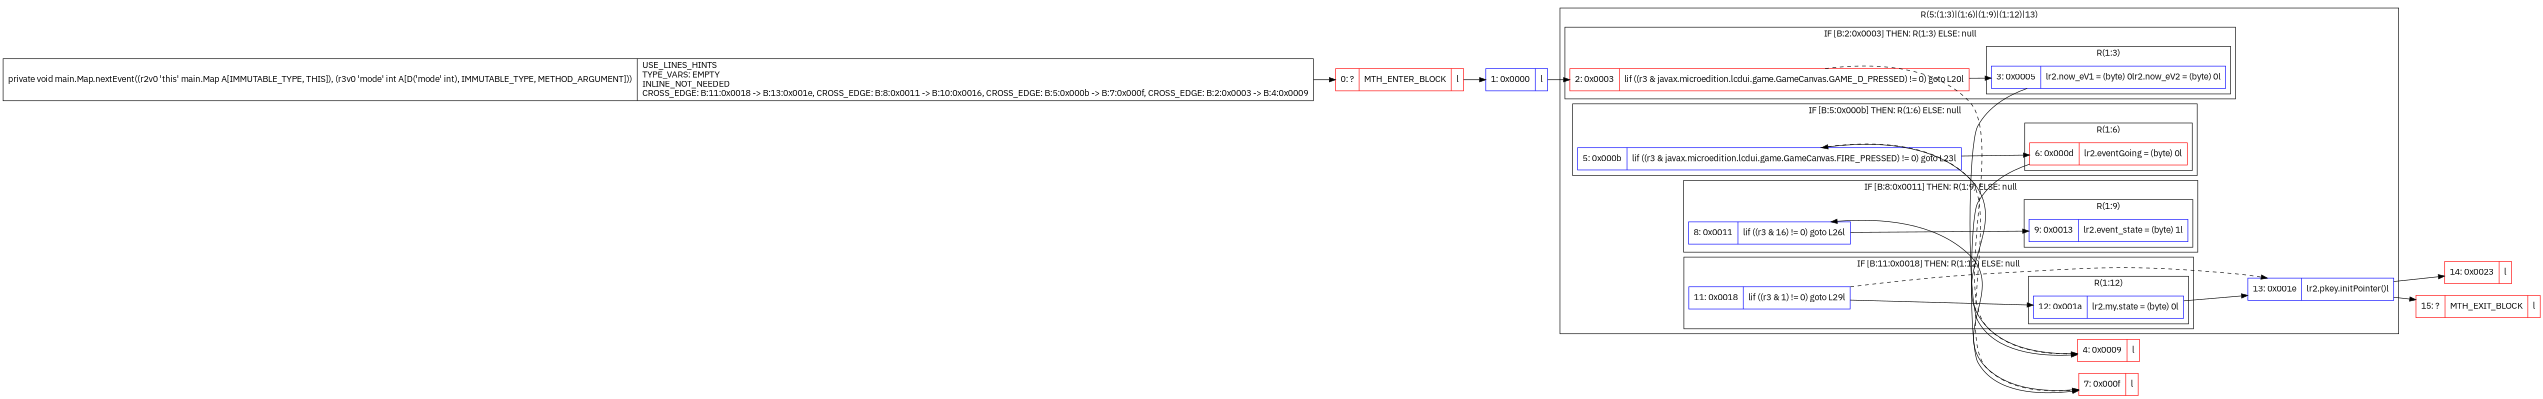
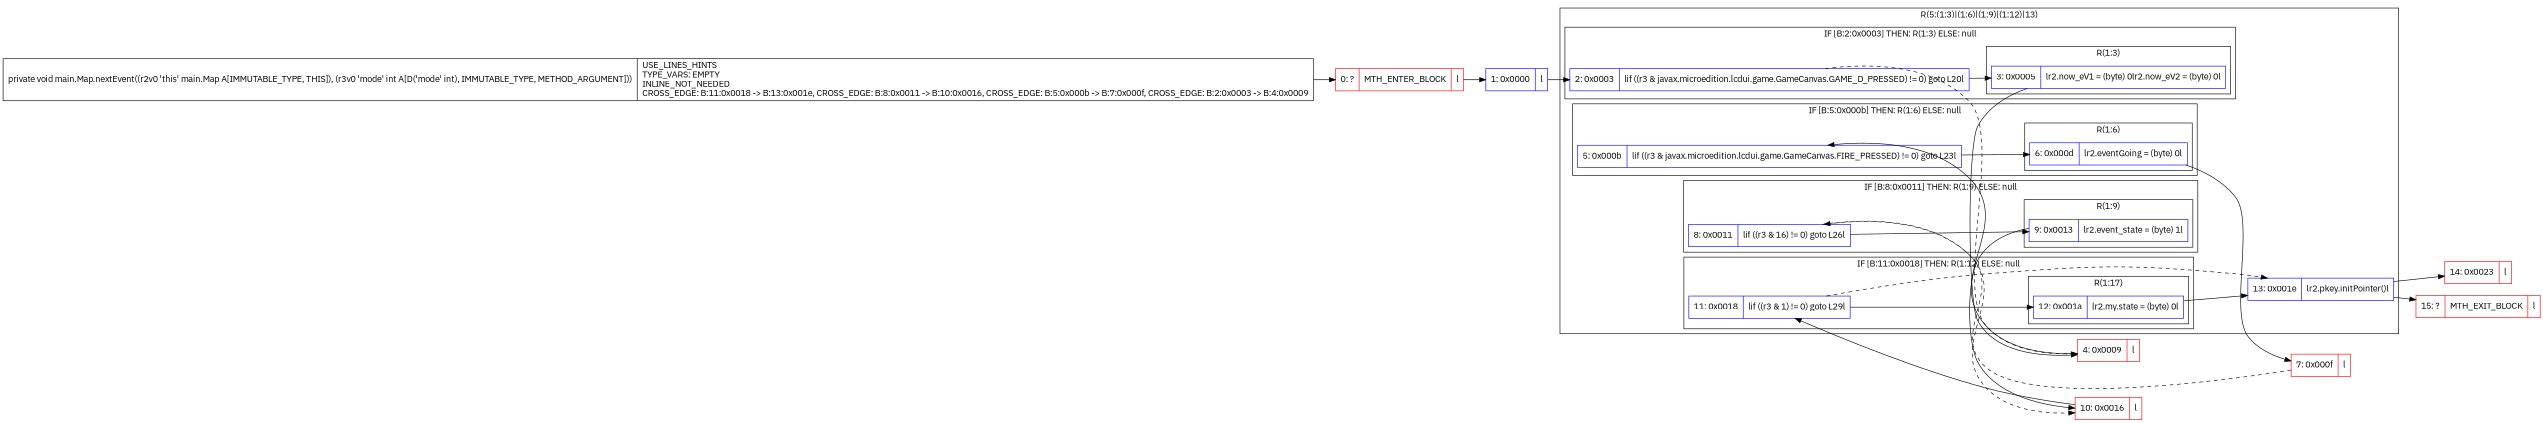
node "2: 0x0003": color red -> blue
node "6: 0x000d": color red -> blue
edge "5: 0x000b" -> "7: 0x000f": removed
cluster "R(1:12)": label "R(1:12)" -> "R(1:17)"
edge "7: 0x000f" -> "8: 0x0011": style solid -> dashed
node "10: 0x0016": added
